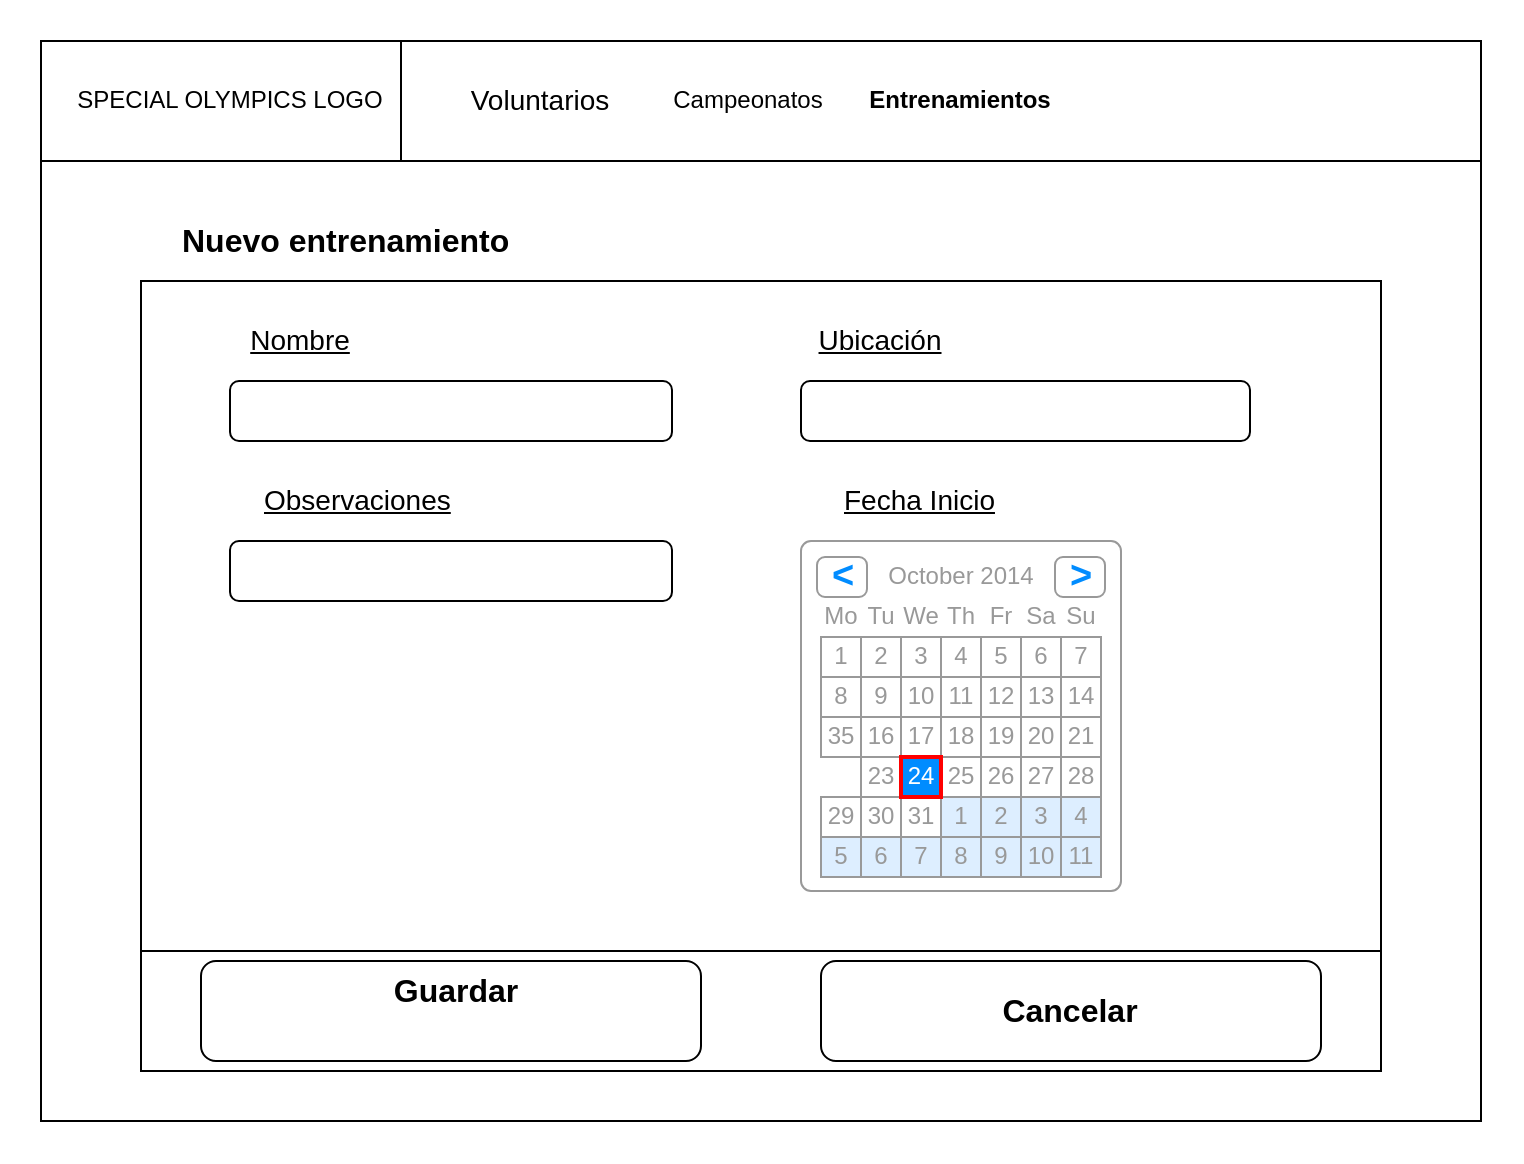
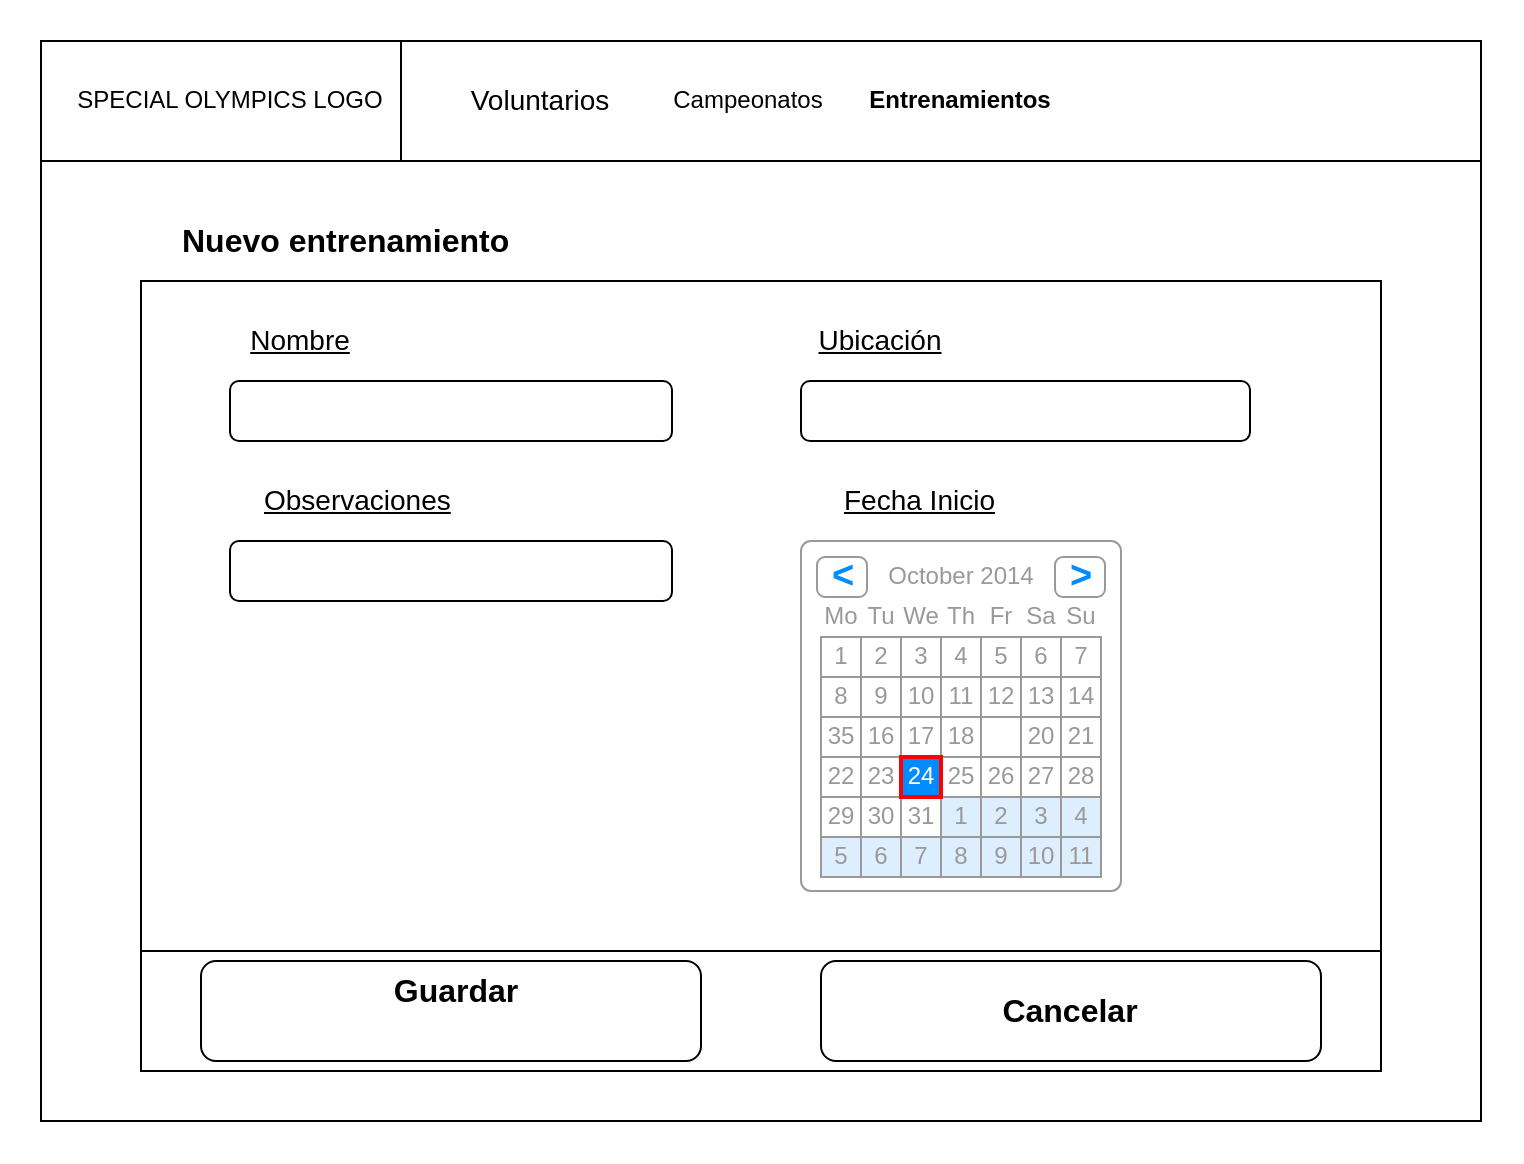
node "19": removed
node "22": added
